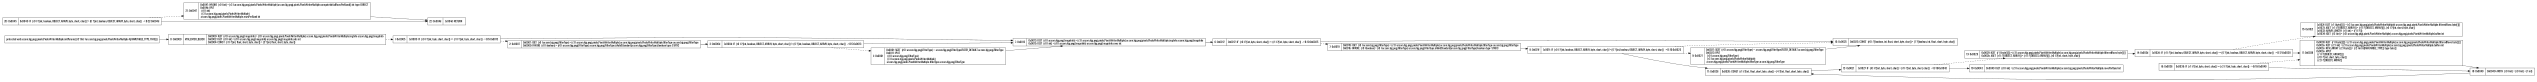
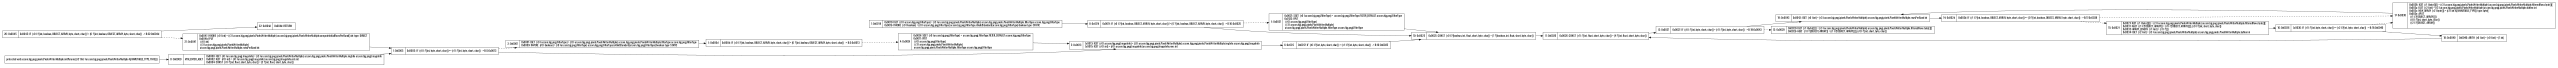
edge "21: 0x0047" -> "22: 0x004d": now "21: 0x0047" -> "1: 0x0005"
edge "15: 0x002f" -> "16: 0x0036": added
node "0: 0x0000": text "MTH_ENTER_BLOCK" -> "MTH_ENTER_AGET"
edge "0: 0x0000" -> "1: 0x0005": style dashed -> solid
edge "3: 0x000d" -> "5: 0x0013": removed
edge "6: 0x0017" -> "7: 0x0019": removed
edge "8: 0x001f" -> "10: 0x0025": style dashed -> solid
node "9: 0x0021": text "0x0023: IPUT" -> "0x0123: IPUT"
edge "14: 0x002d" -> "17: 0x0038": style solid -> dashed
edge "13: 0x0029" -> "14: 0x002d": now "19: 0x0043" -> "14: 0x002d"
edge "8: 0x001f" -> "11: 0x0026": now "10: 0x0025" -> "11: 0x0026"
edge "17: 0x0038" -> "18: 0x0040": now "17: 0x0038" -> "19: 0x0043"
